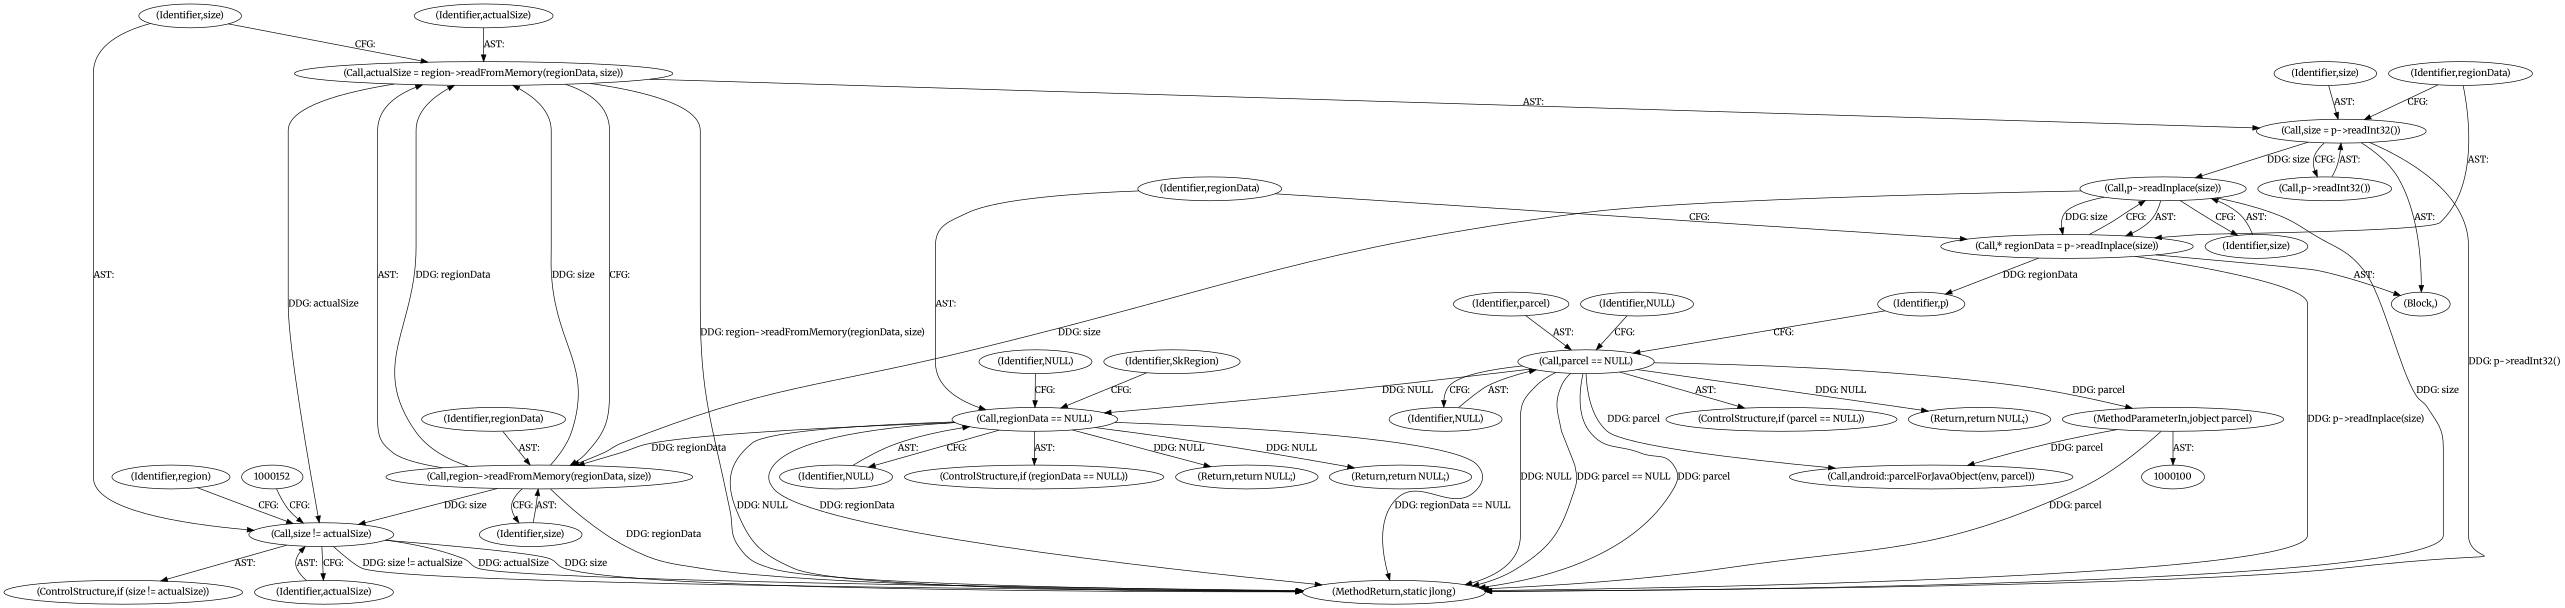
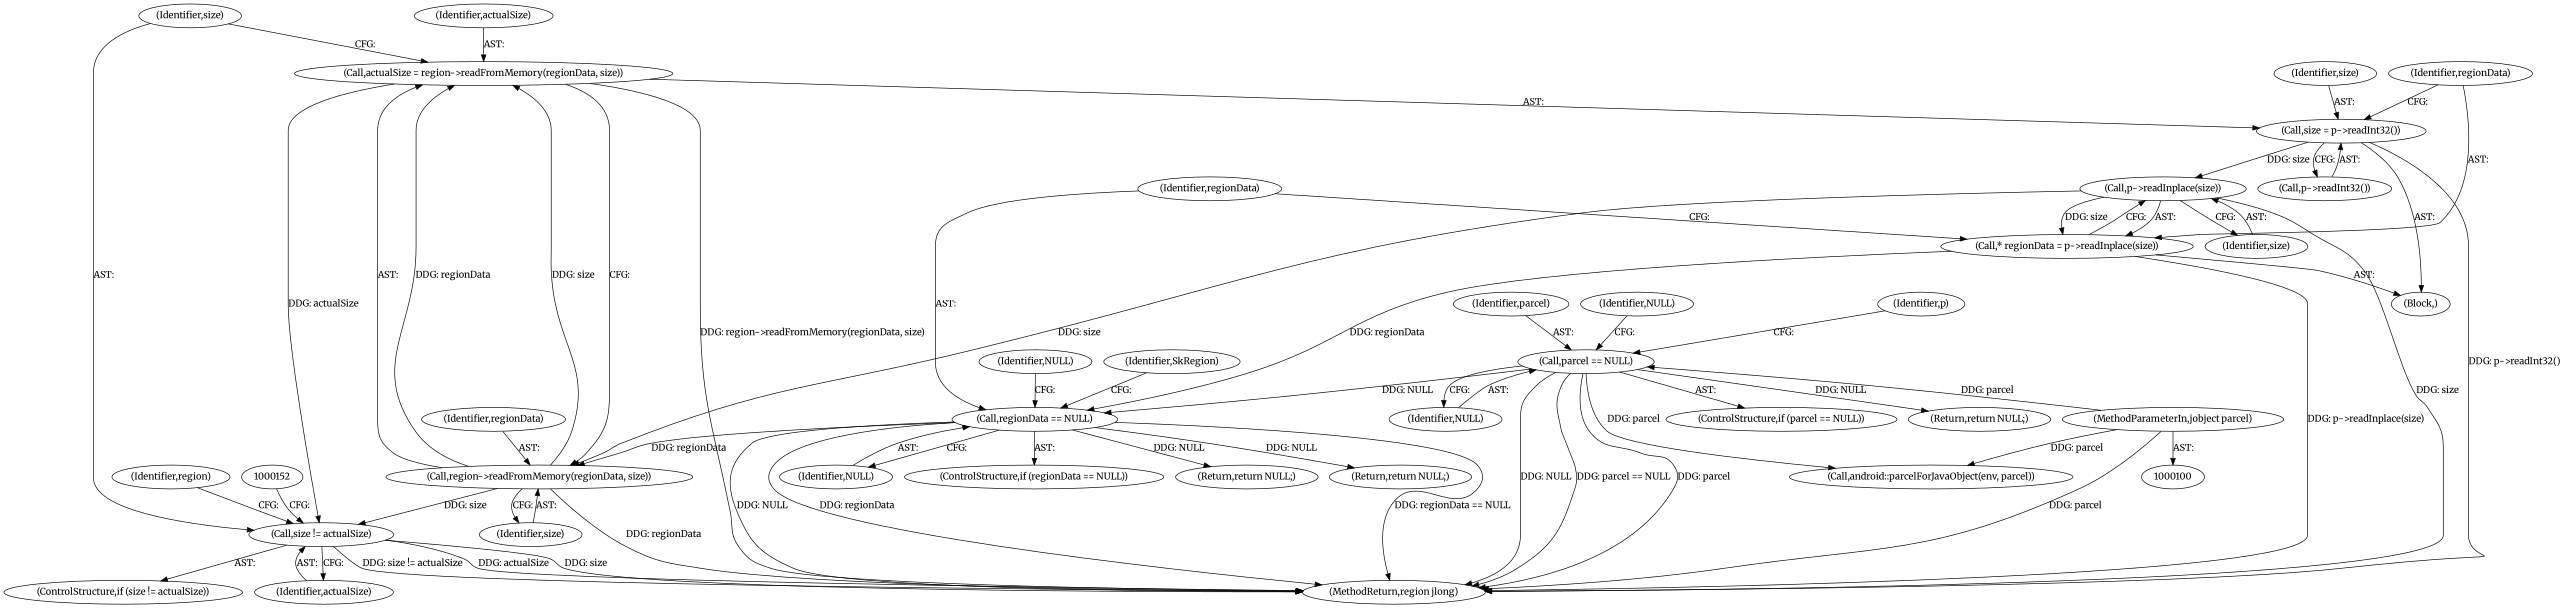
edge "(Call,* regionData = p->readInplace(size))" -> "(Identifier,p)": now "(Call,* regionData = p->readInplace(size))" -> "(Call,regionData == NULL)"
edge "(Call,parcel == NULL)" -> "(MethodParameterIn,jobject parcel)": reversed
node "(MethodReturn,static jlong)": label "(MethodReturn,static jlong)" -> "(MethodReturn,region jlong)"
